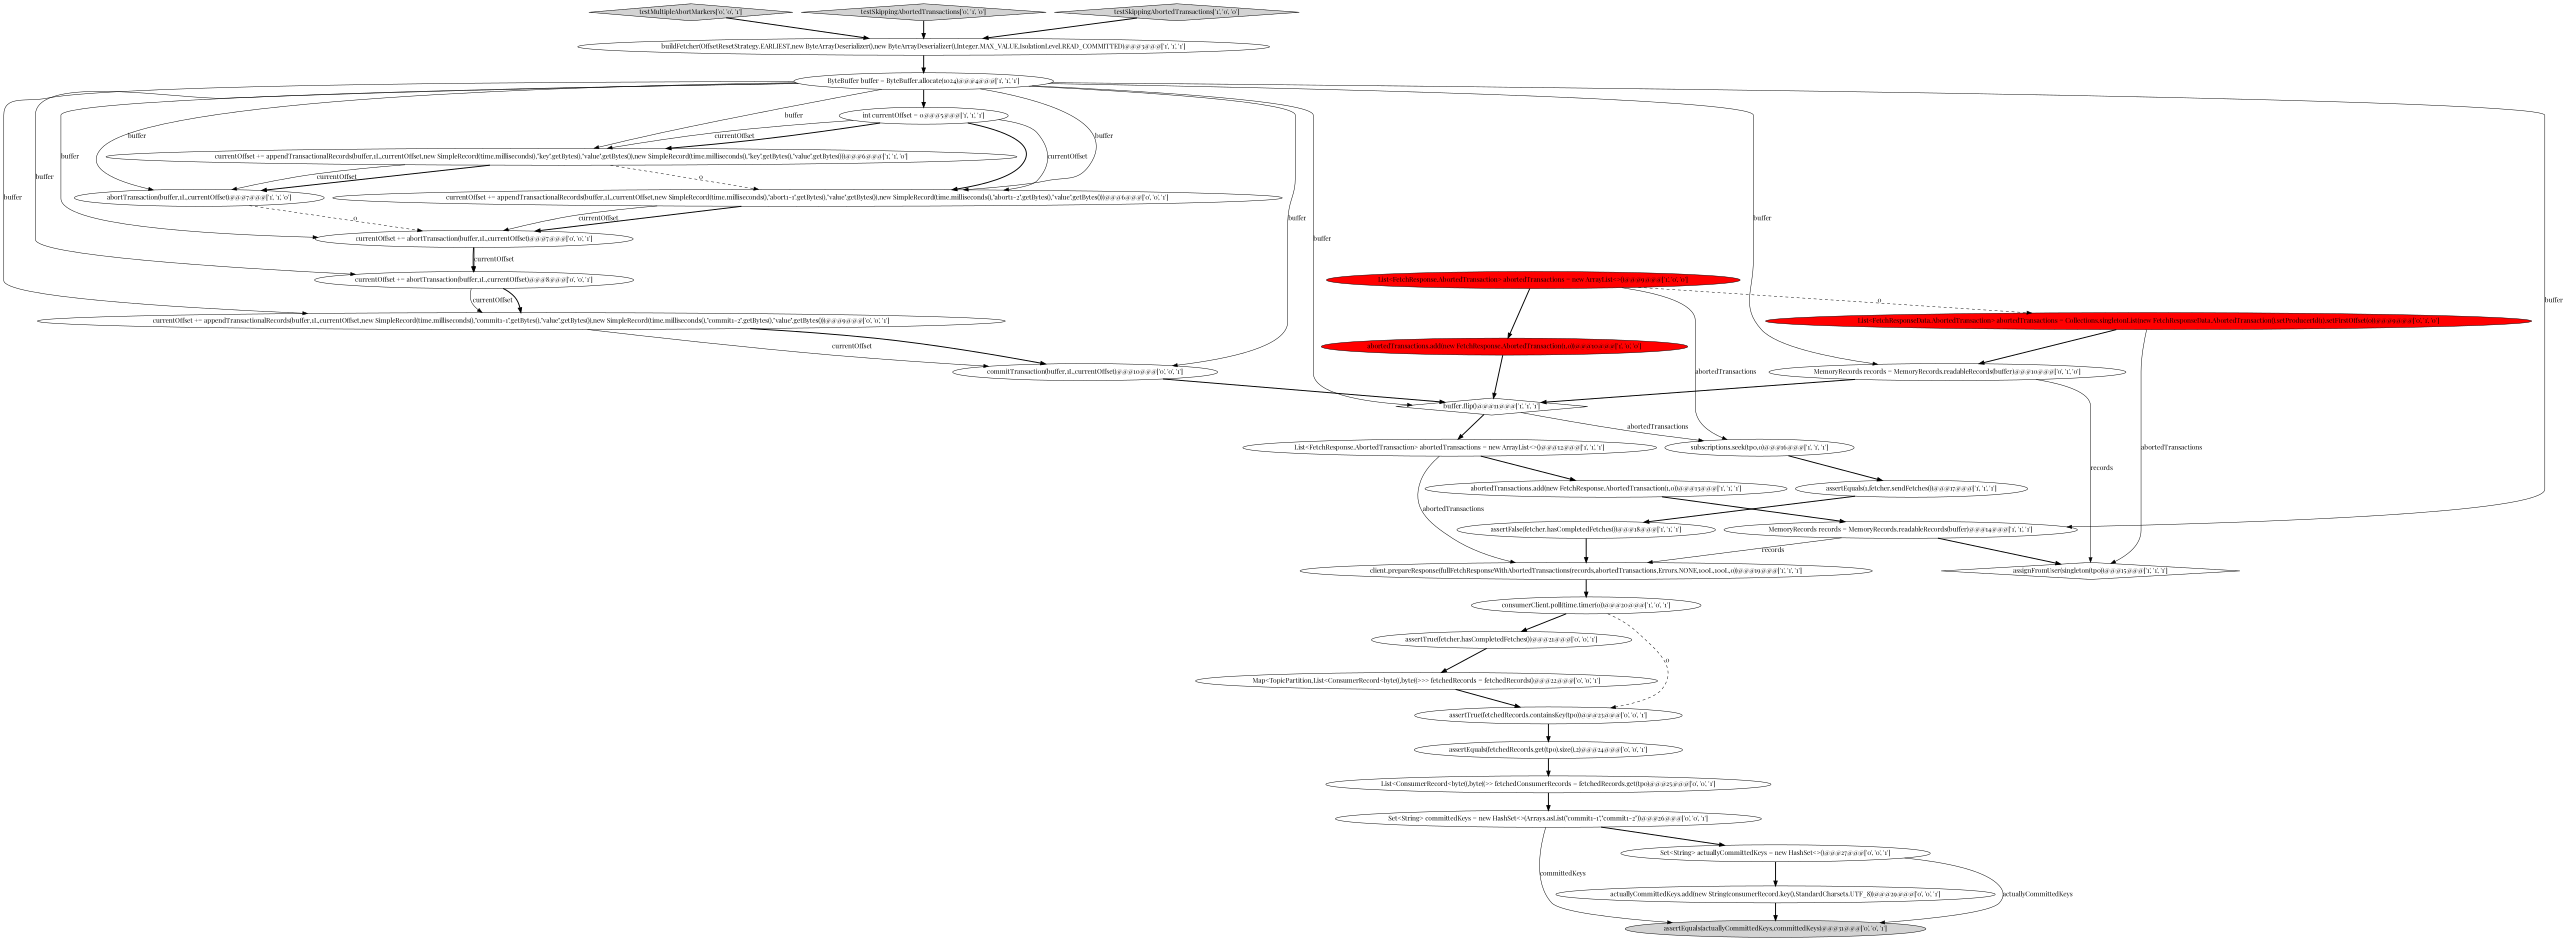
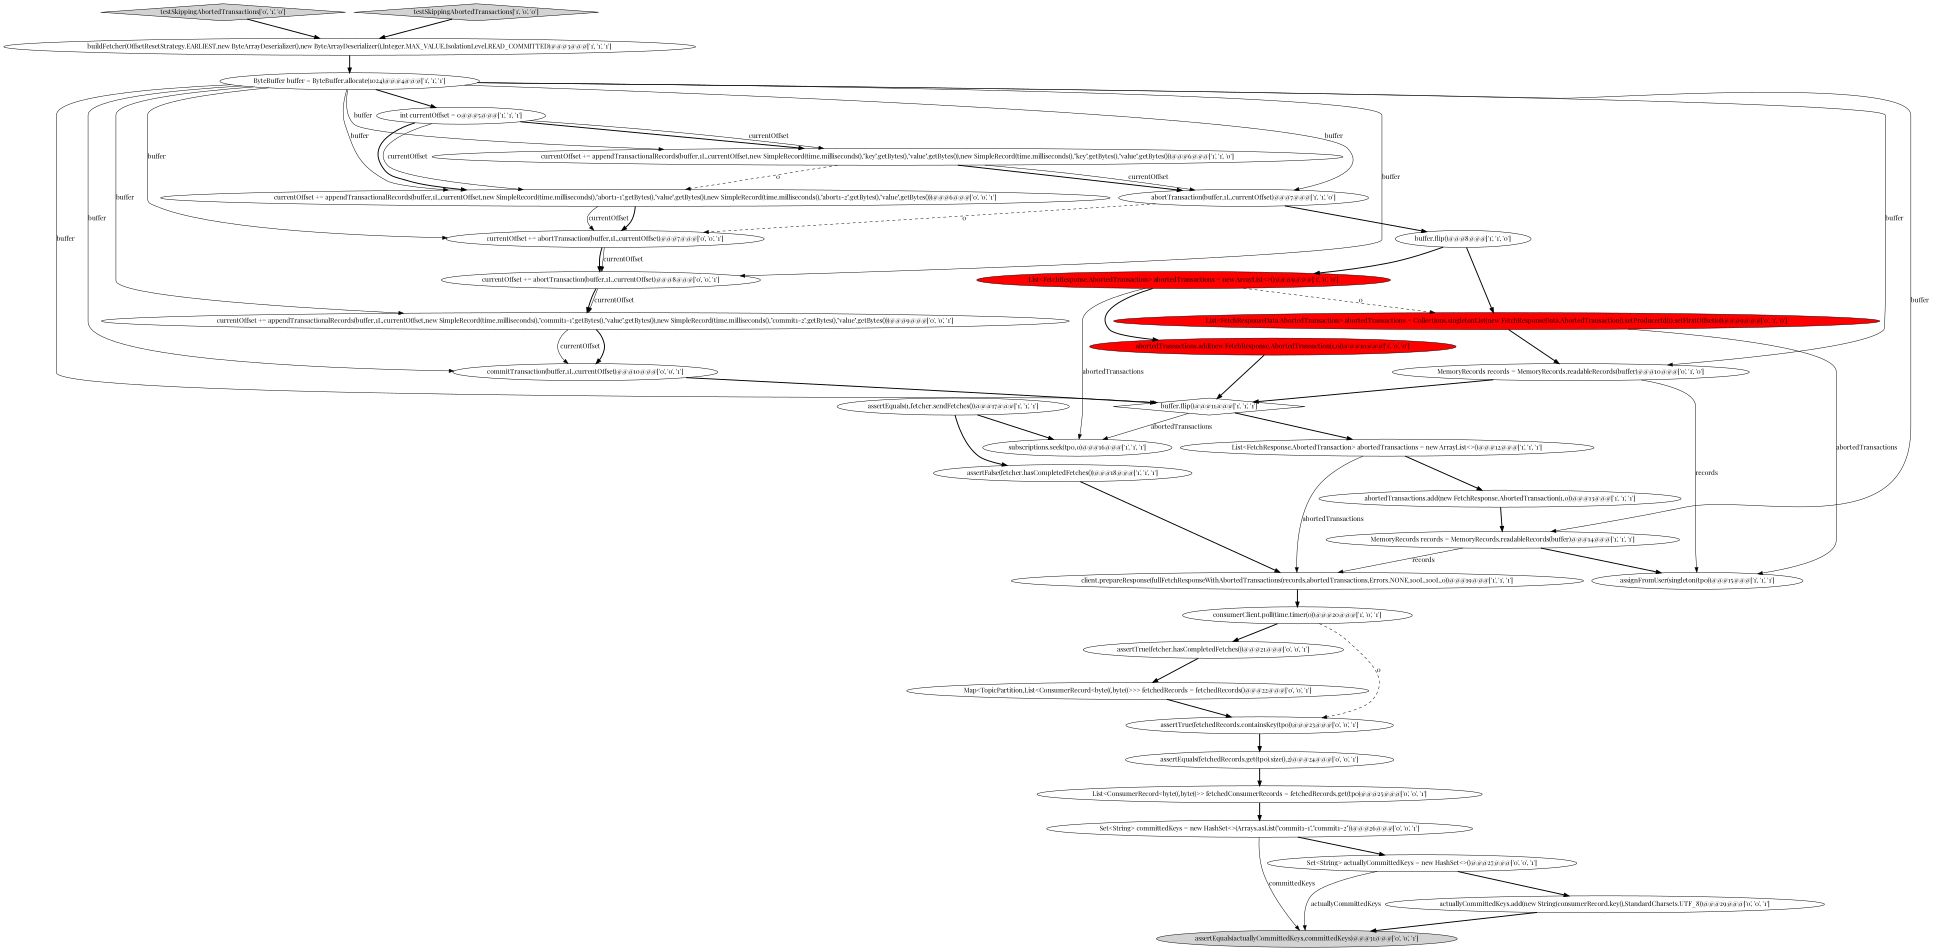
node "testMultipleAbortMarkers['0', '0', '1']": removed
node "buffer.flip()@@@8@@@['1', '1', '0']": added
edge "subscriptions.seek(tp0,0)@@@16@@@['1', '1', '1']" -> "assertEquals(1,fetcher.sendFetches())@@@17@@@['1', '1', '1']": reversed
node "assignFromUser(singleton(tp0))@@@15@@@['1', '1', '1']": shape diamond -> ellipse
